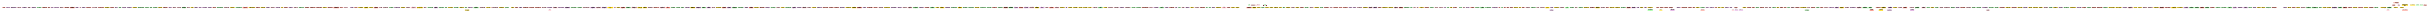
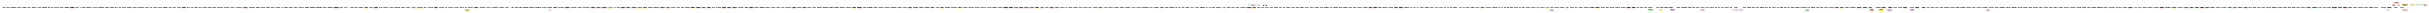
node "async_continue_cb_colocated.cpp": fillcolor salmon -> plum
node "local_dataflow_executor.cpp": added
node "1d_stencil_4_throttle.cpp": added
